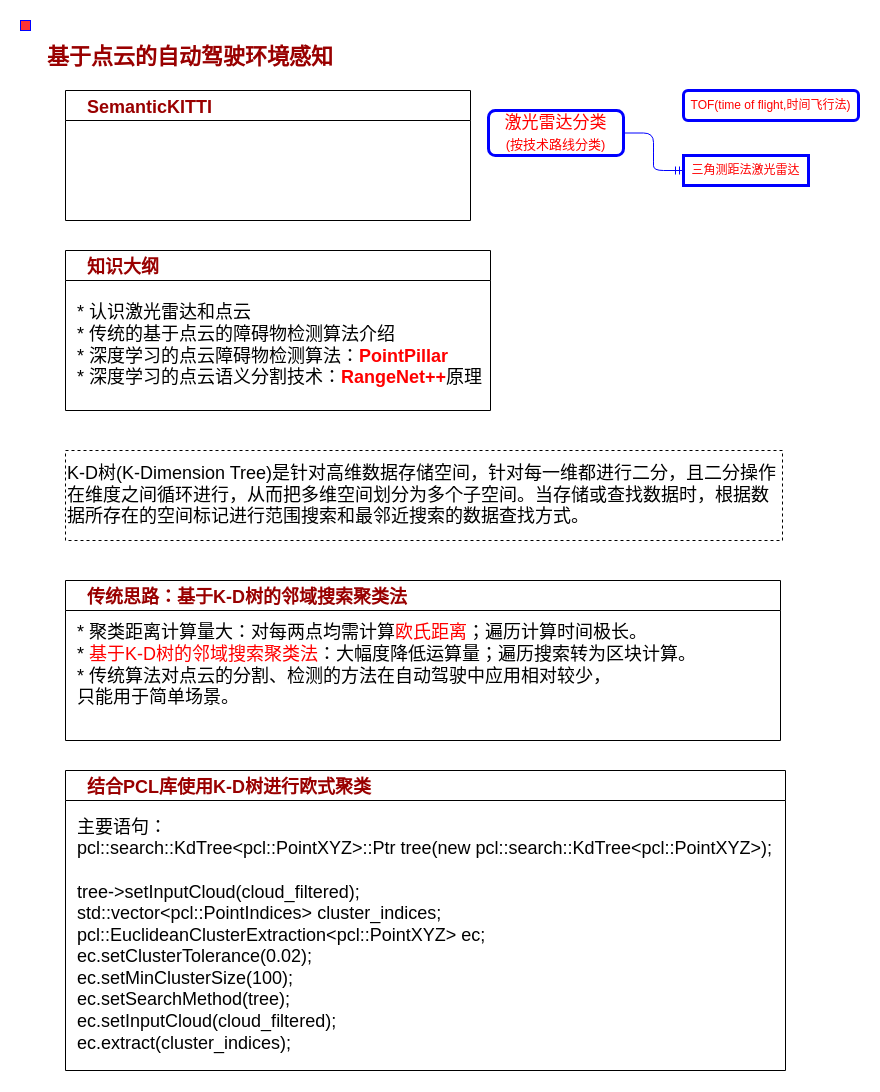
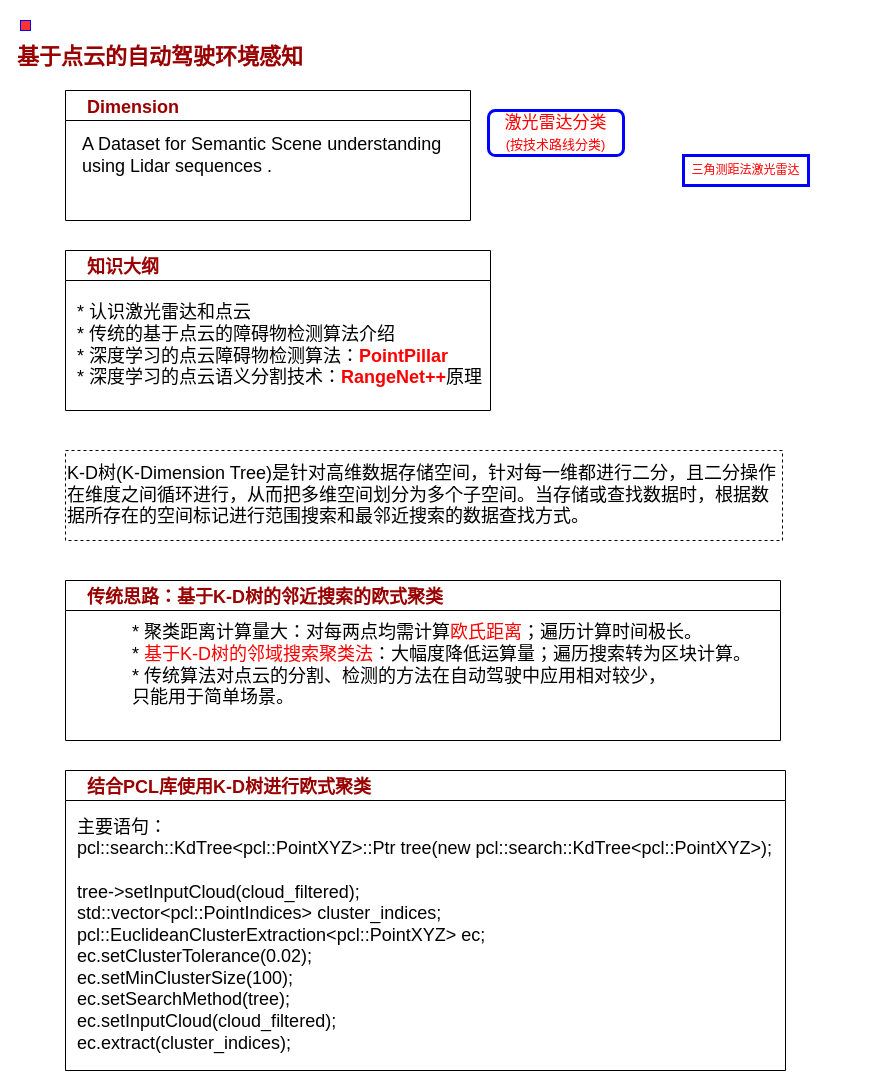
node "基于点云的自动驾驶环境感知": moved (213, 58) -> (183, 58)
node "TOF(time of flight,时间飞行法)": removed
node "SemanticKITTI": label "SemanticKITTI" -> "Dimension"
edge "激光雷达分类 (按技术路线分类)" -> "三角测距法激光雷达": removed
node "A Dataset for Semantic Scene understanding using Lidar sequences .": added
node "传统思路：基于K-D树的邻域搜索聚类法": label "传统思路：基于K-D树的邻域搜索聚类法" -> "传统思路：基于K-D树的邻近搜索的欧式聚类"
node "* 聚类距离计算量大：对每两点均需计算欧氏距离；遍历计算时间极长。 * 基于K-D树的邻域搜索聚类法：大幅度降低运算量；遍历搜索转为区块计算。 * 传统算法对点云的分割、检测的方法在自动驾驶中应用相对较少， 只能用于简单场景。": moved (391, 666) -> (446, 666)
